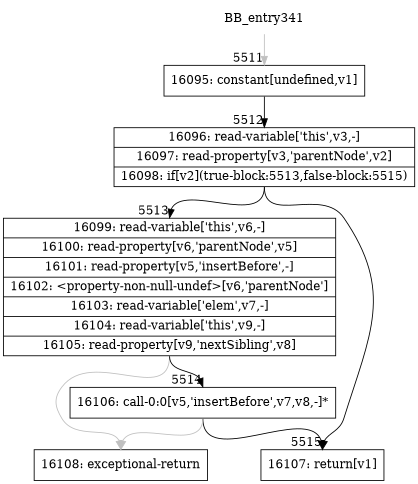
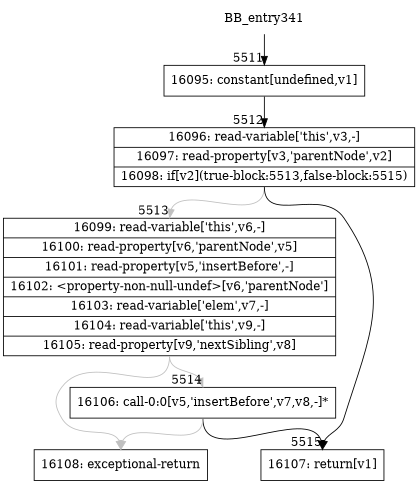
edge "BB_entry341" -> "16095: constant[undefined,v1]": color gray -> black
edge "16096: read-variable['this',v3,-]" -> "16099: read-variable['this',v6,-]": color black -> gray
edge "16099: read-variable['this',v6,-]" -> "16106: call-0:0[v5,'insertBefore',v7,v8,-]*": color black -> gray
